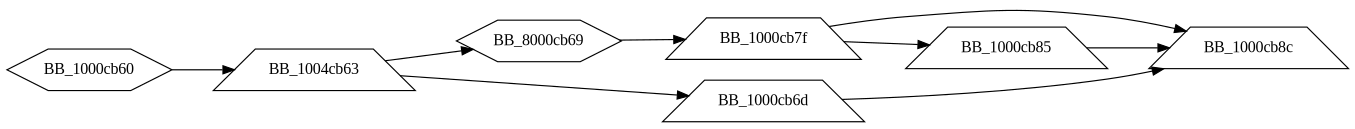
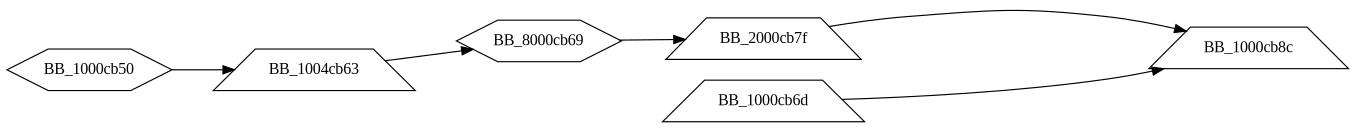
node "BB_1000cb7f": label "BB_1000cb7f" -> "BB_2000cb7f"
node "BB_1000cb85": removed
node "BB_1000cb60": label "BB_1000cb60" -> "BB_1000cb50"
edge "BB_1004cb63" -> "BB_1000cb6d": removed
